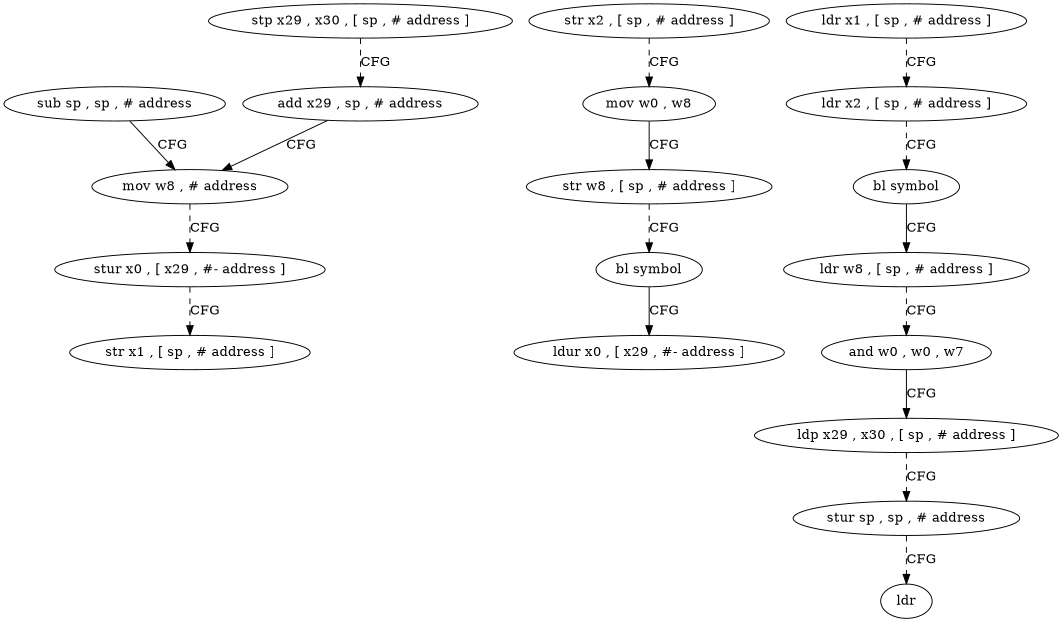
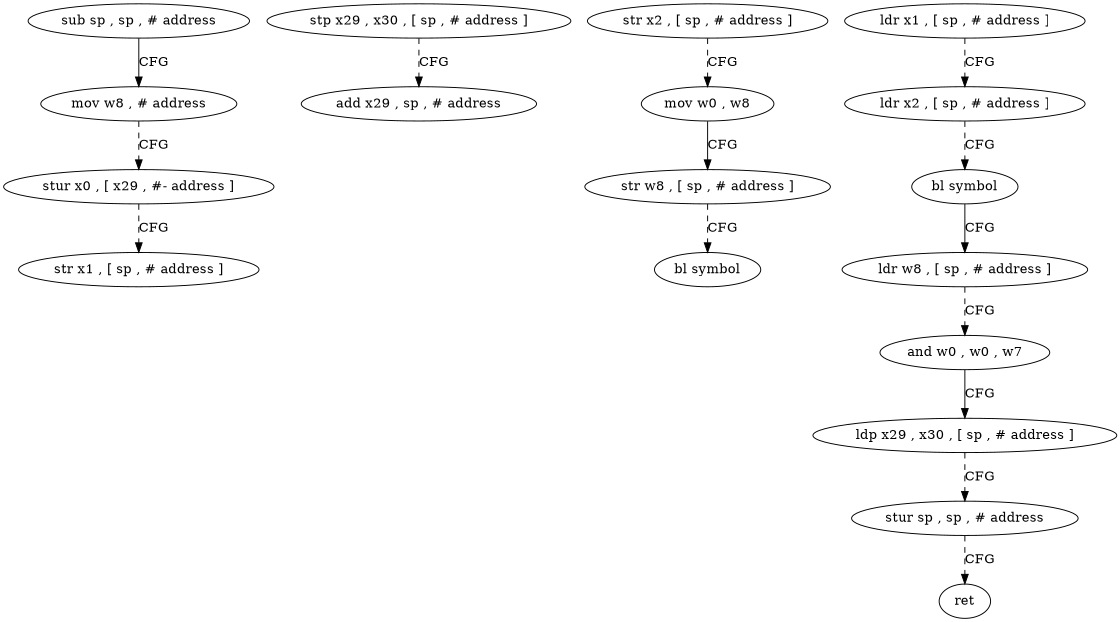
edge "add x29 , sp , # address" -> "mov w8 , # address": removed, label "CFG"
node "ldur x0 , [ x29 , #- address ]": removed
node "ldr": label "ldr" -> "ret"
